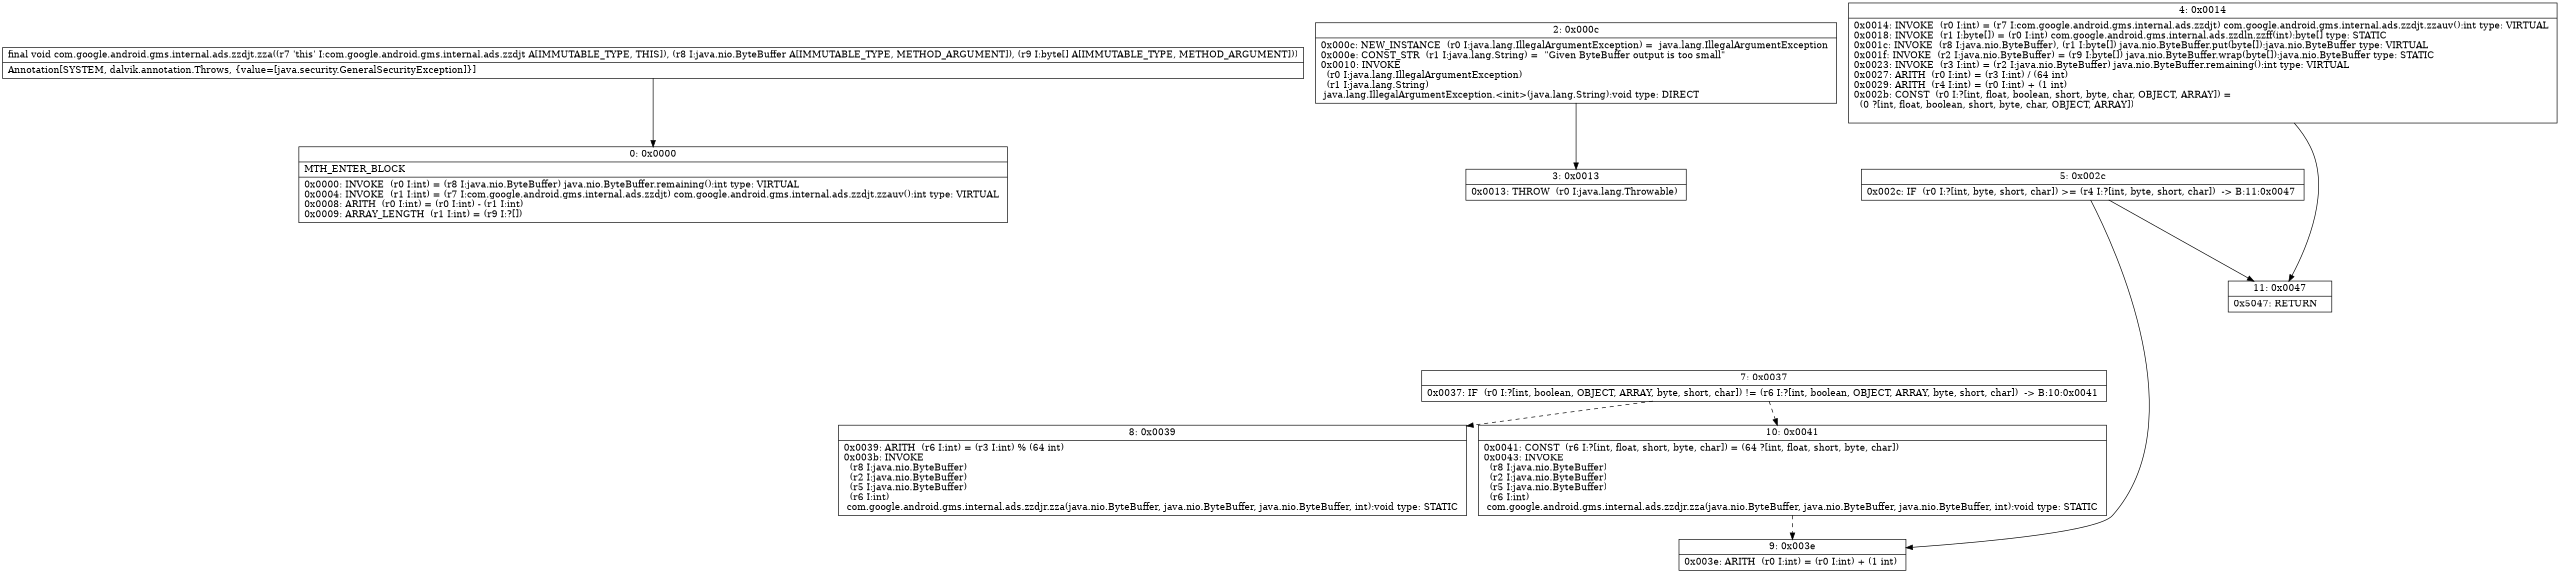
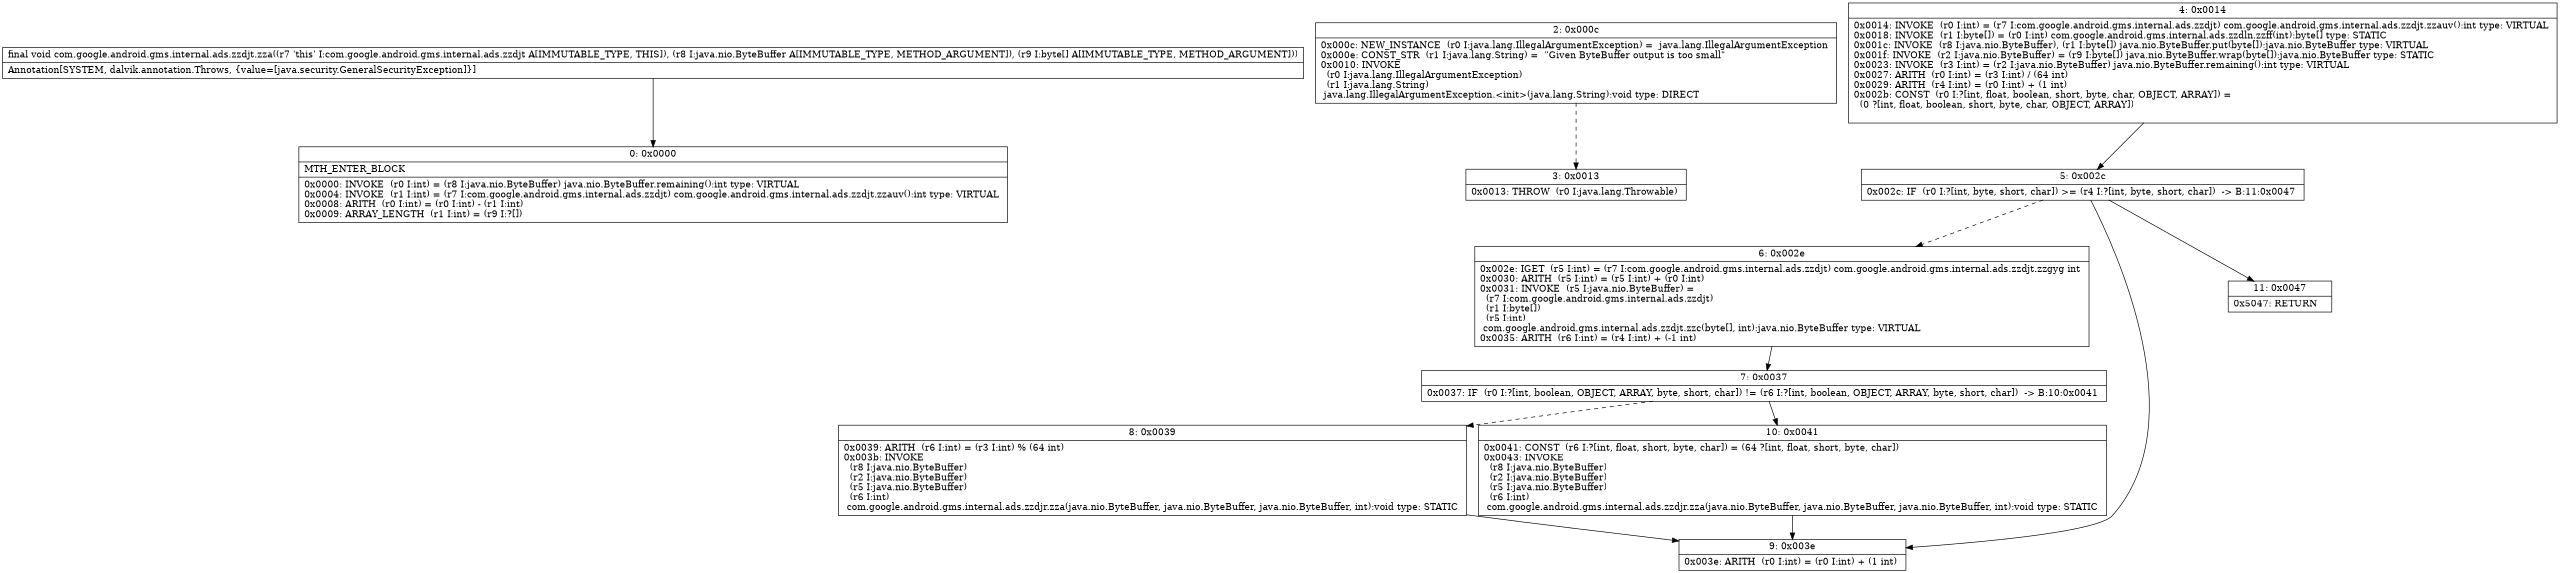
edge "2: 0x000c" -> "3: 0x0013": style solid -> dashed
edge "4: 0x0014" -> "11: 0x0047": now "4: 0x0014" -> "5: 0x002c"
node "6: 0x002e": added
edge "7: 0x0037" -> "10: 0x0041": style dashed -> solid
edge "10: 0x0041" -> "9: 0x003e": style dashed -> solid
edge "8: 0x0039" -> "9: 0x003e": added
